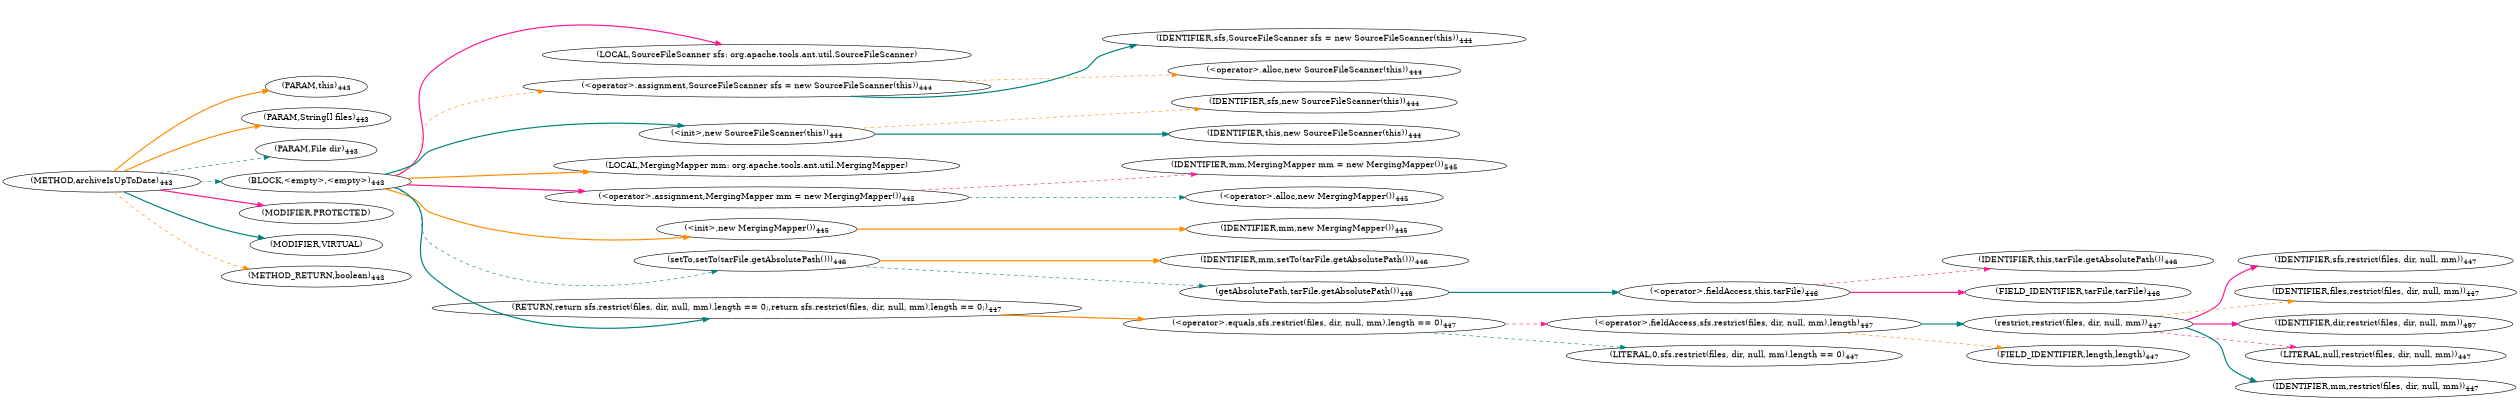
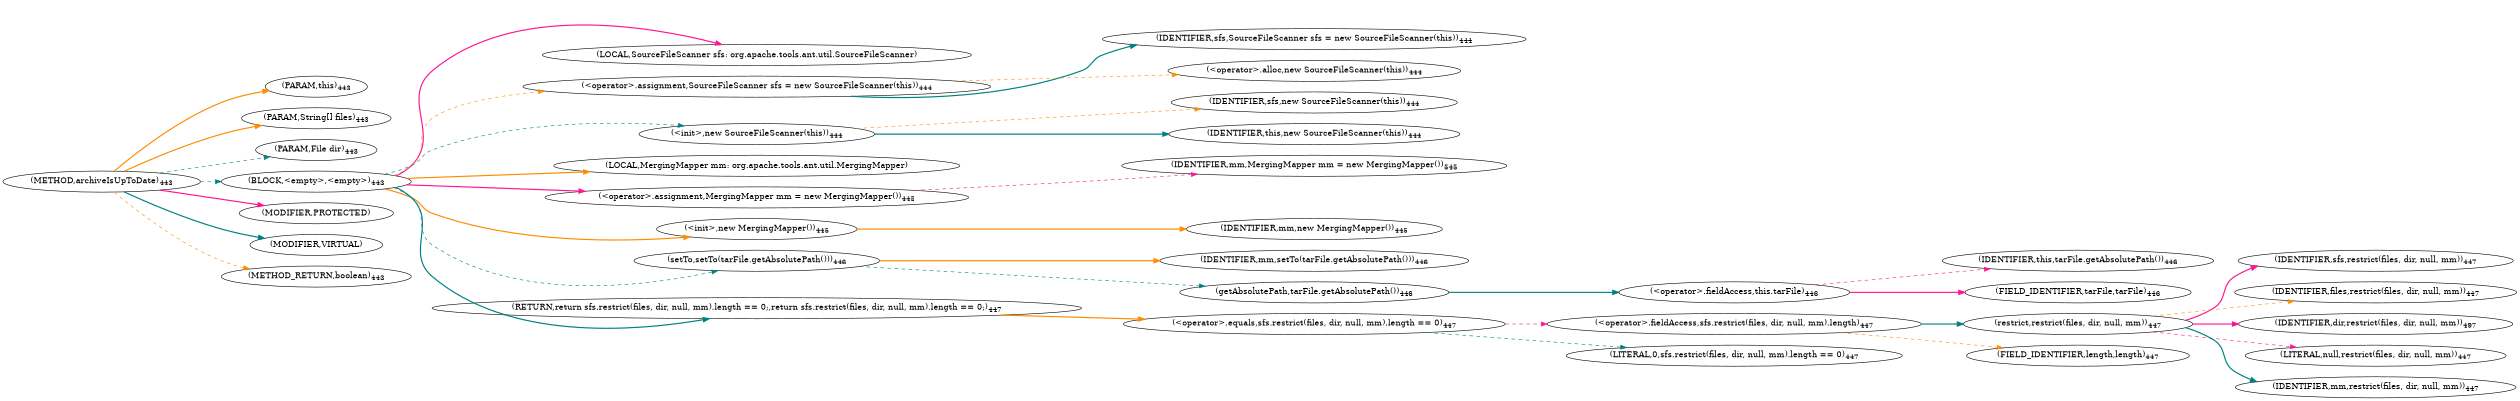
edge "(BLOCK,<empty>,<empty>)" -> "(<init>,new SourceFileScanner(this))": style bold -> dashed
node "(<operator>.alloc,new MergingMapper())": removed
